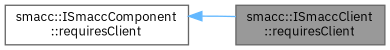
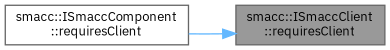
edge "smacc::ISmaccClient ::requiresClient" -> "smacc::ISmaccComponent ::requiresClient": reversed
